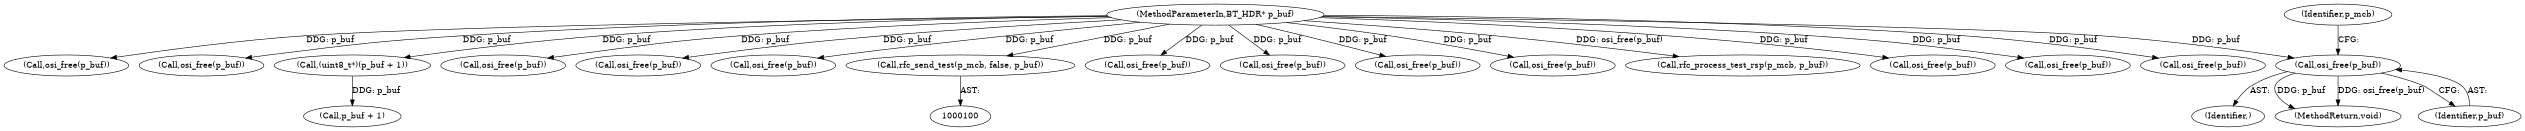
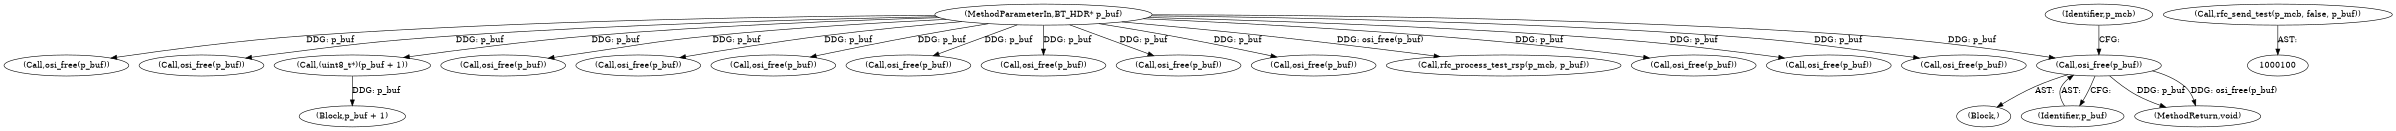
edge "(MethodParameterIn,BT_HDR* p_buf)" -> "(Call,rfc_send_test(p_mcb, false, p_buf))": removed, label "DDG: p_buf"
node "(Call,p_buf + 1)": label "(Call,p_buf + 1)" -> "(Block,p_buf + 1)"
node "(Identifier,)": label "(Identifier,)" -> "(Block,)"
